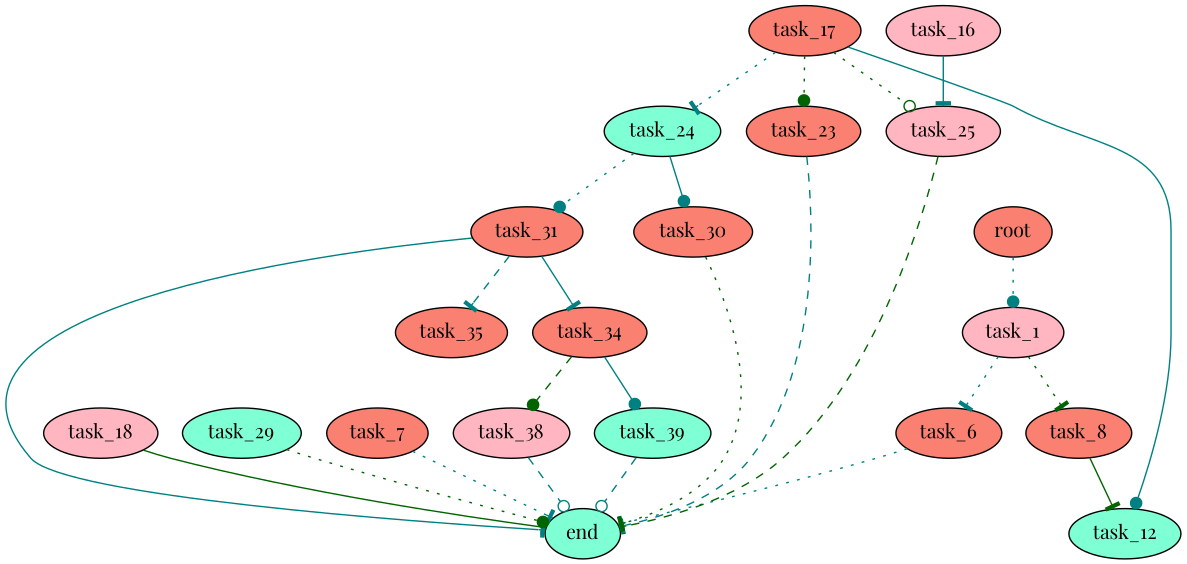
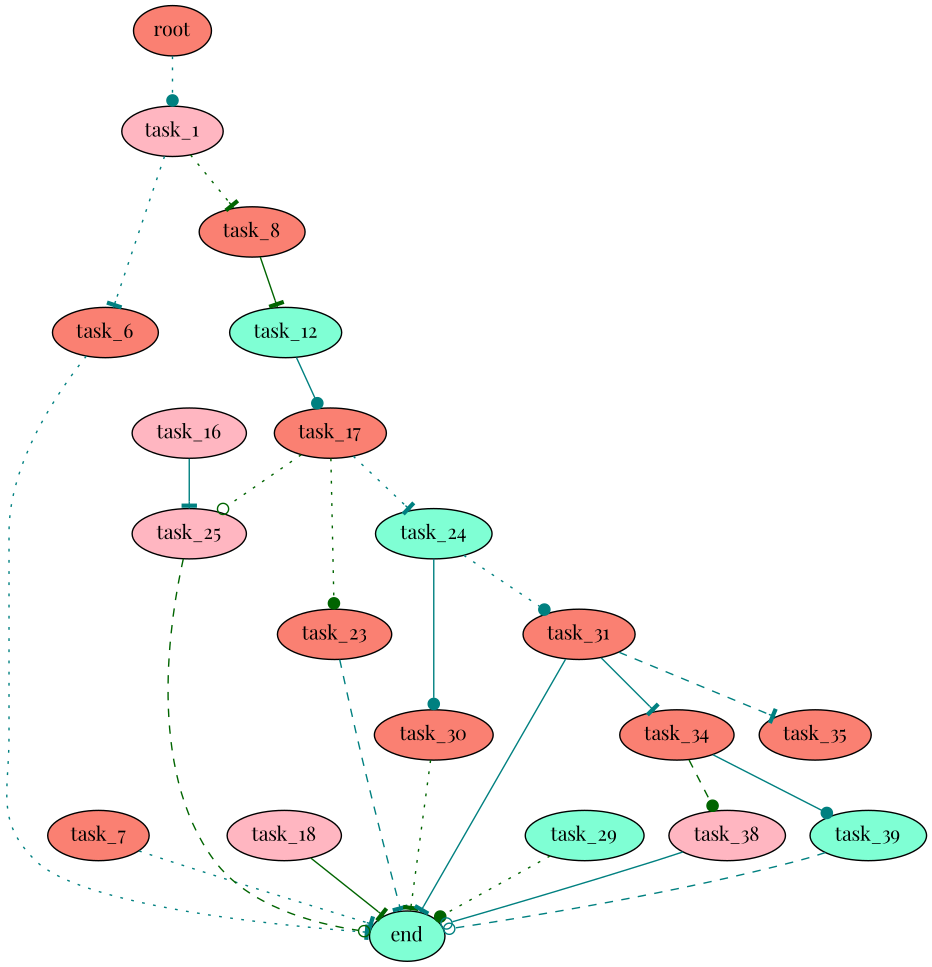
edge "task_17" -> "task_12": reversed
edge "task_25" -> "end": arrowhead tee -> odot
edge "task_38" -> "end": style dashed -> solid
